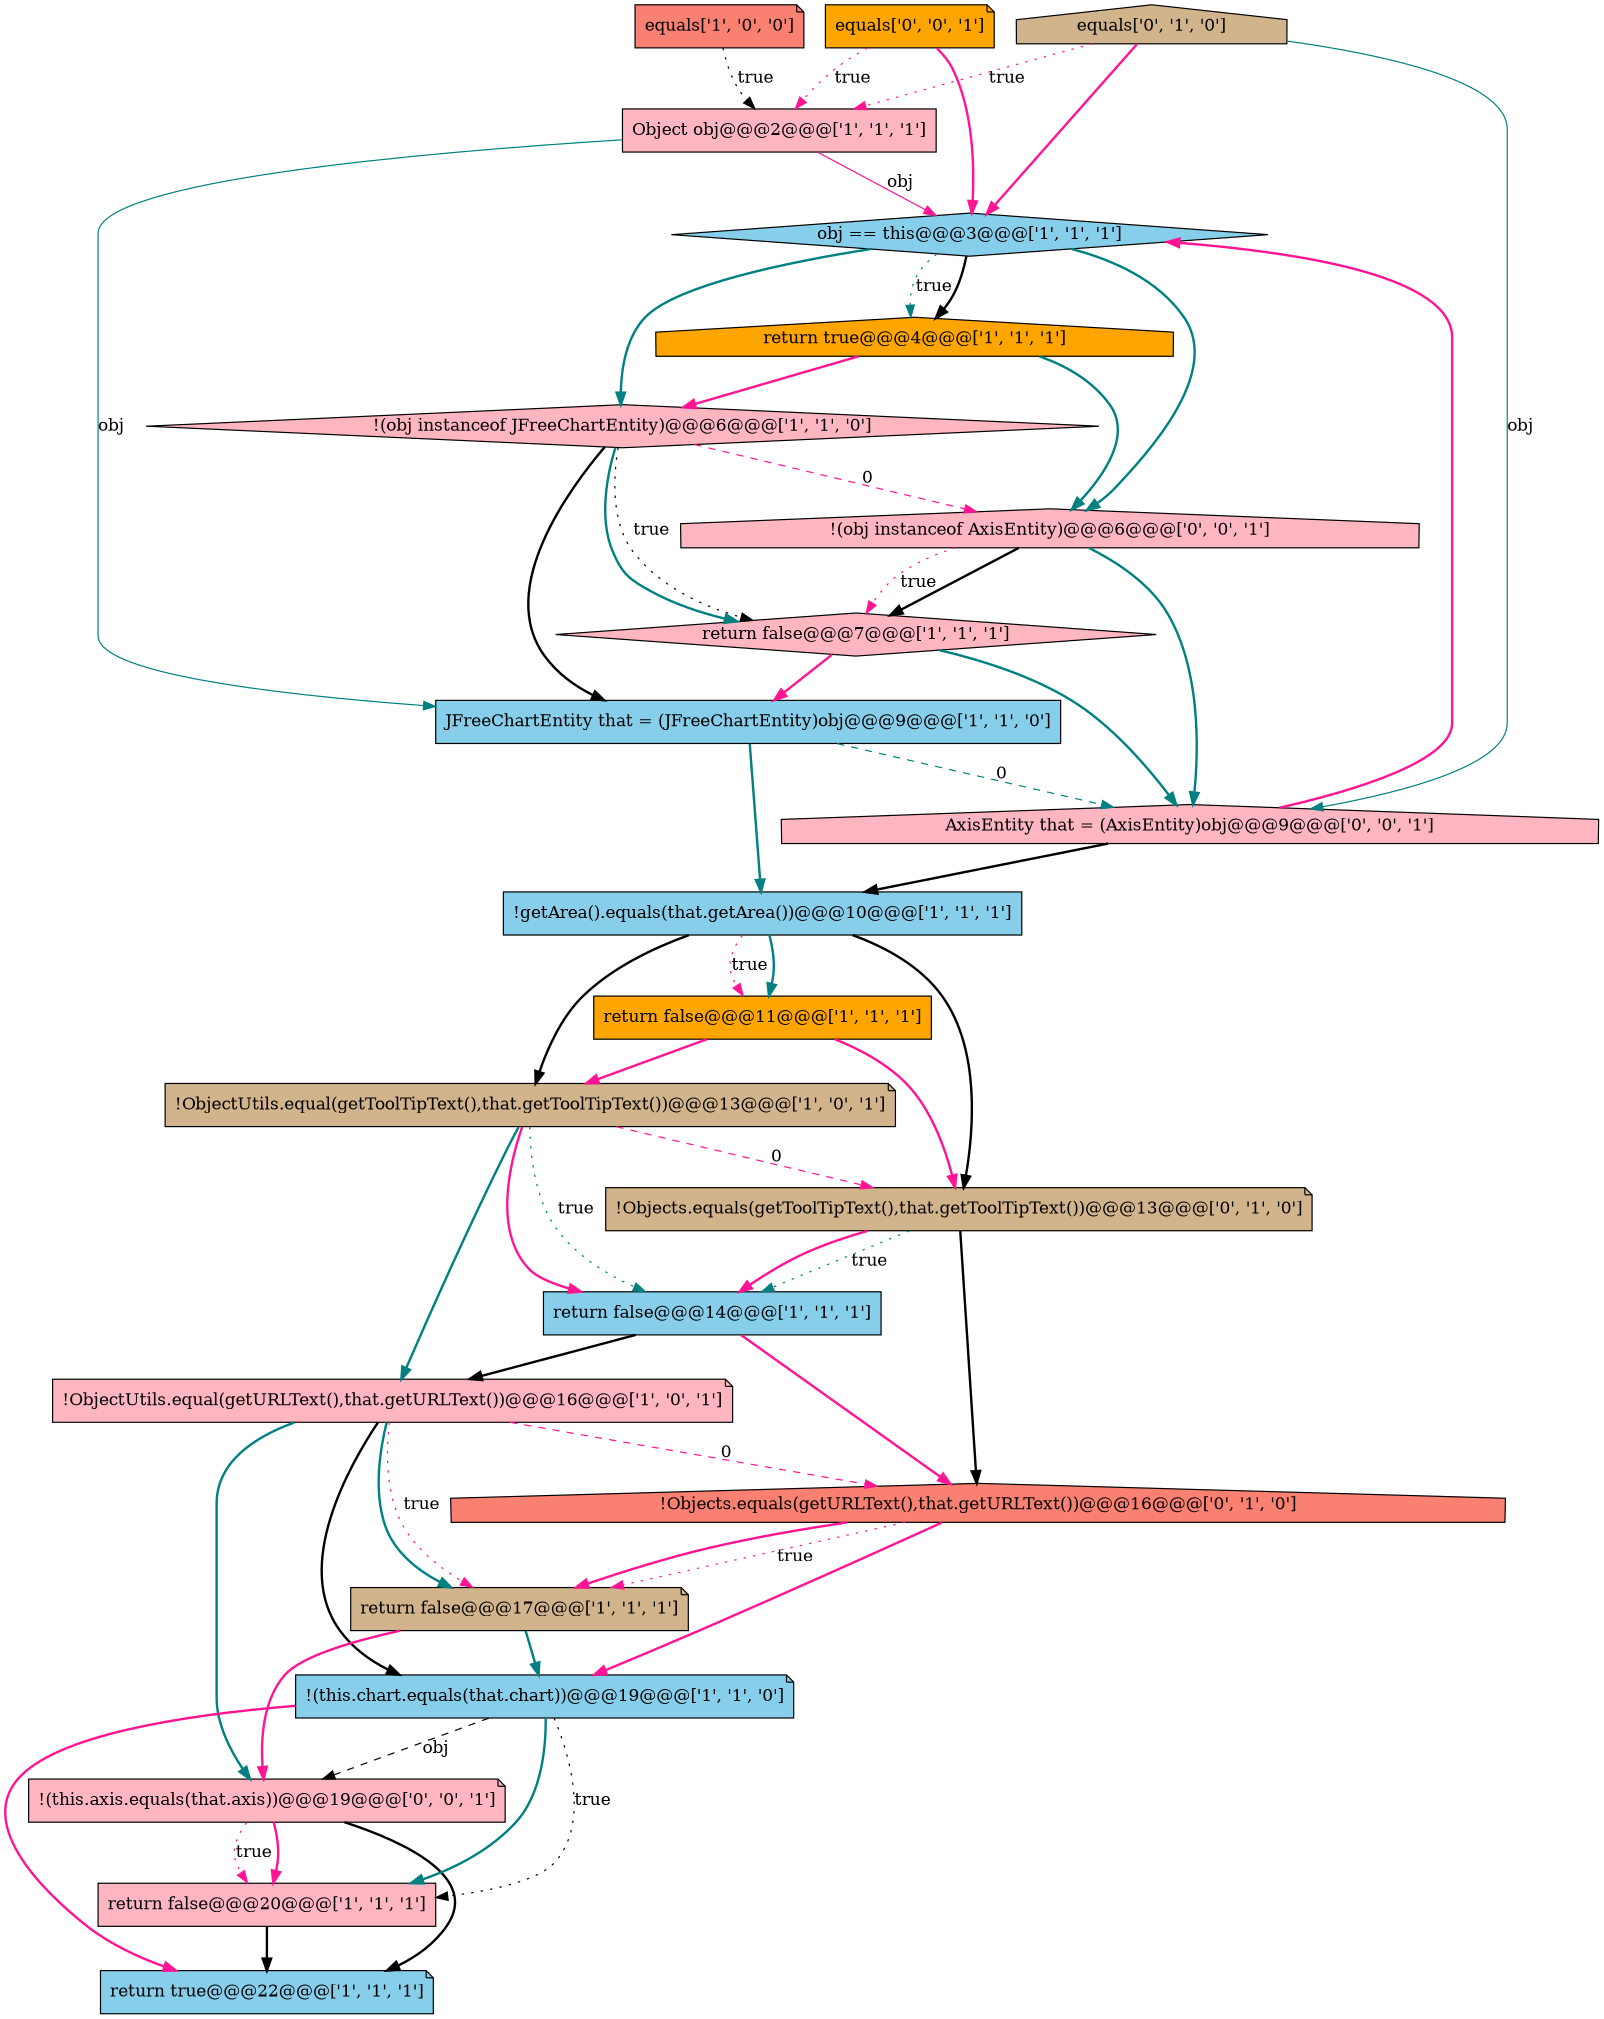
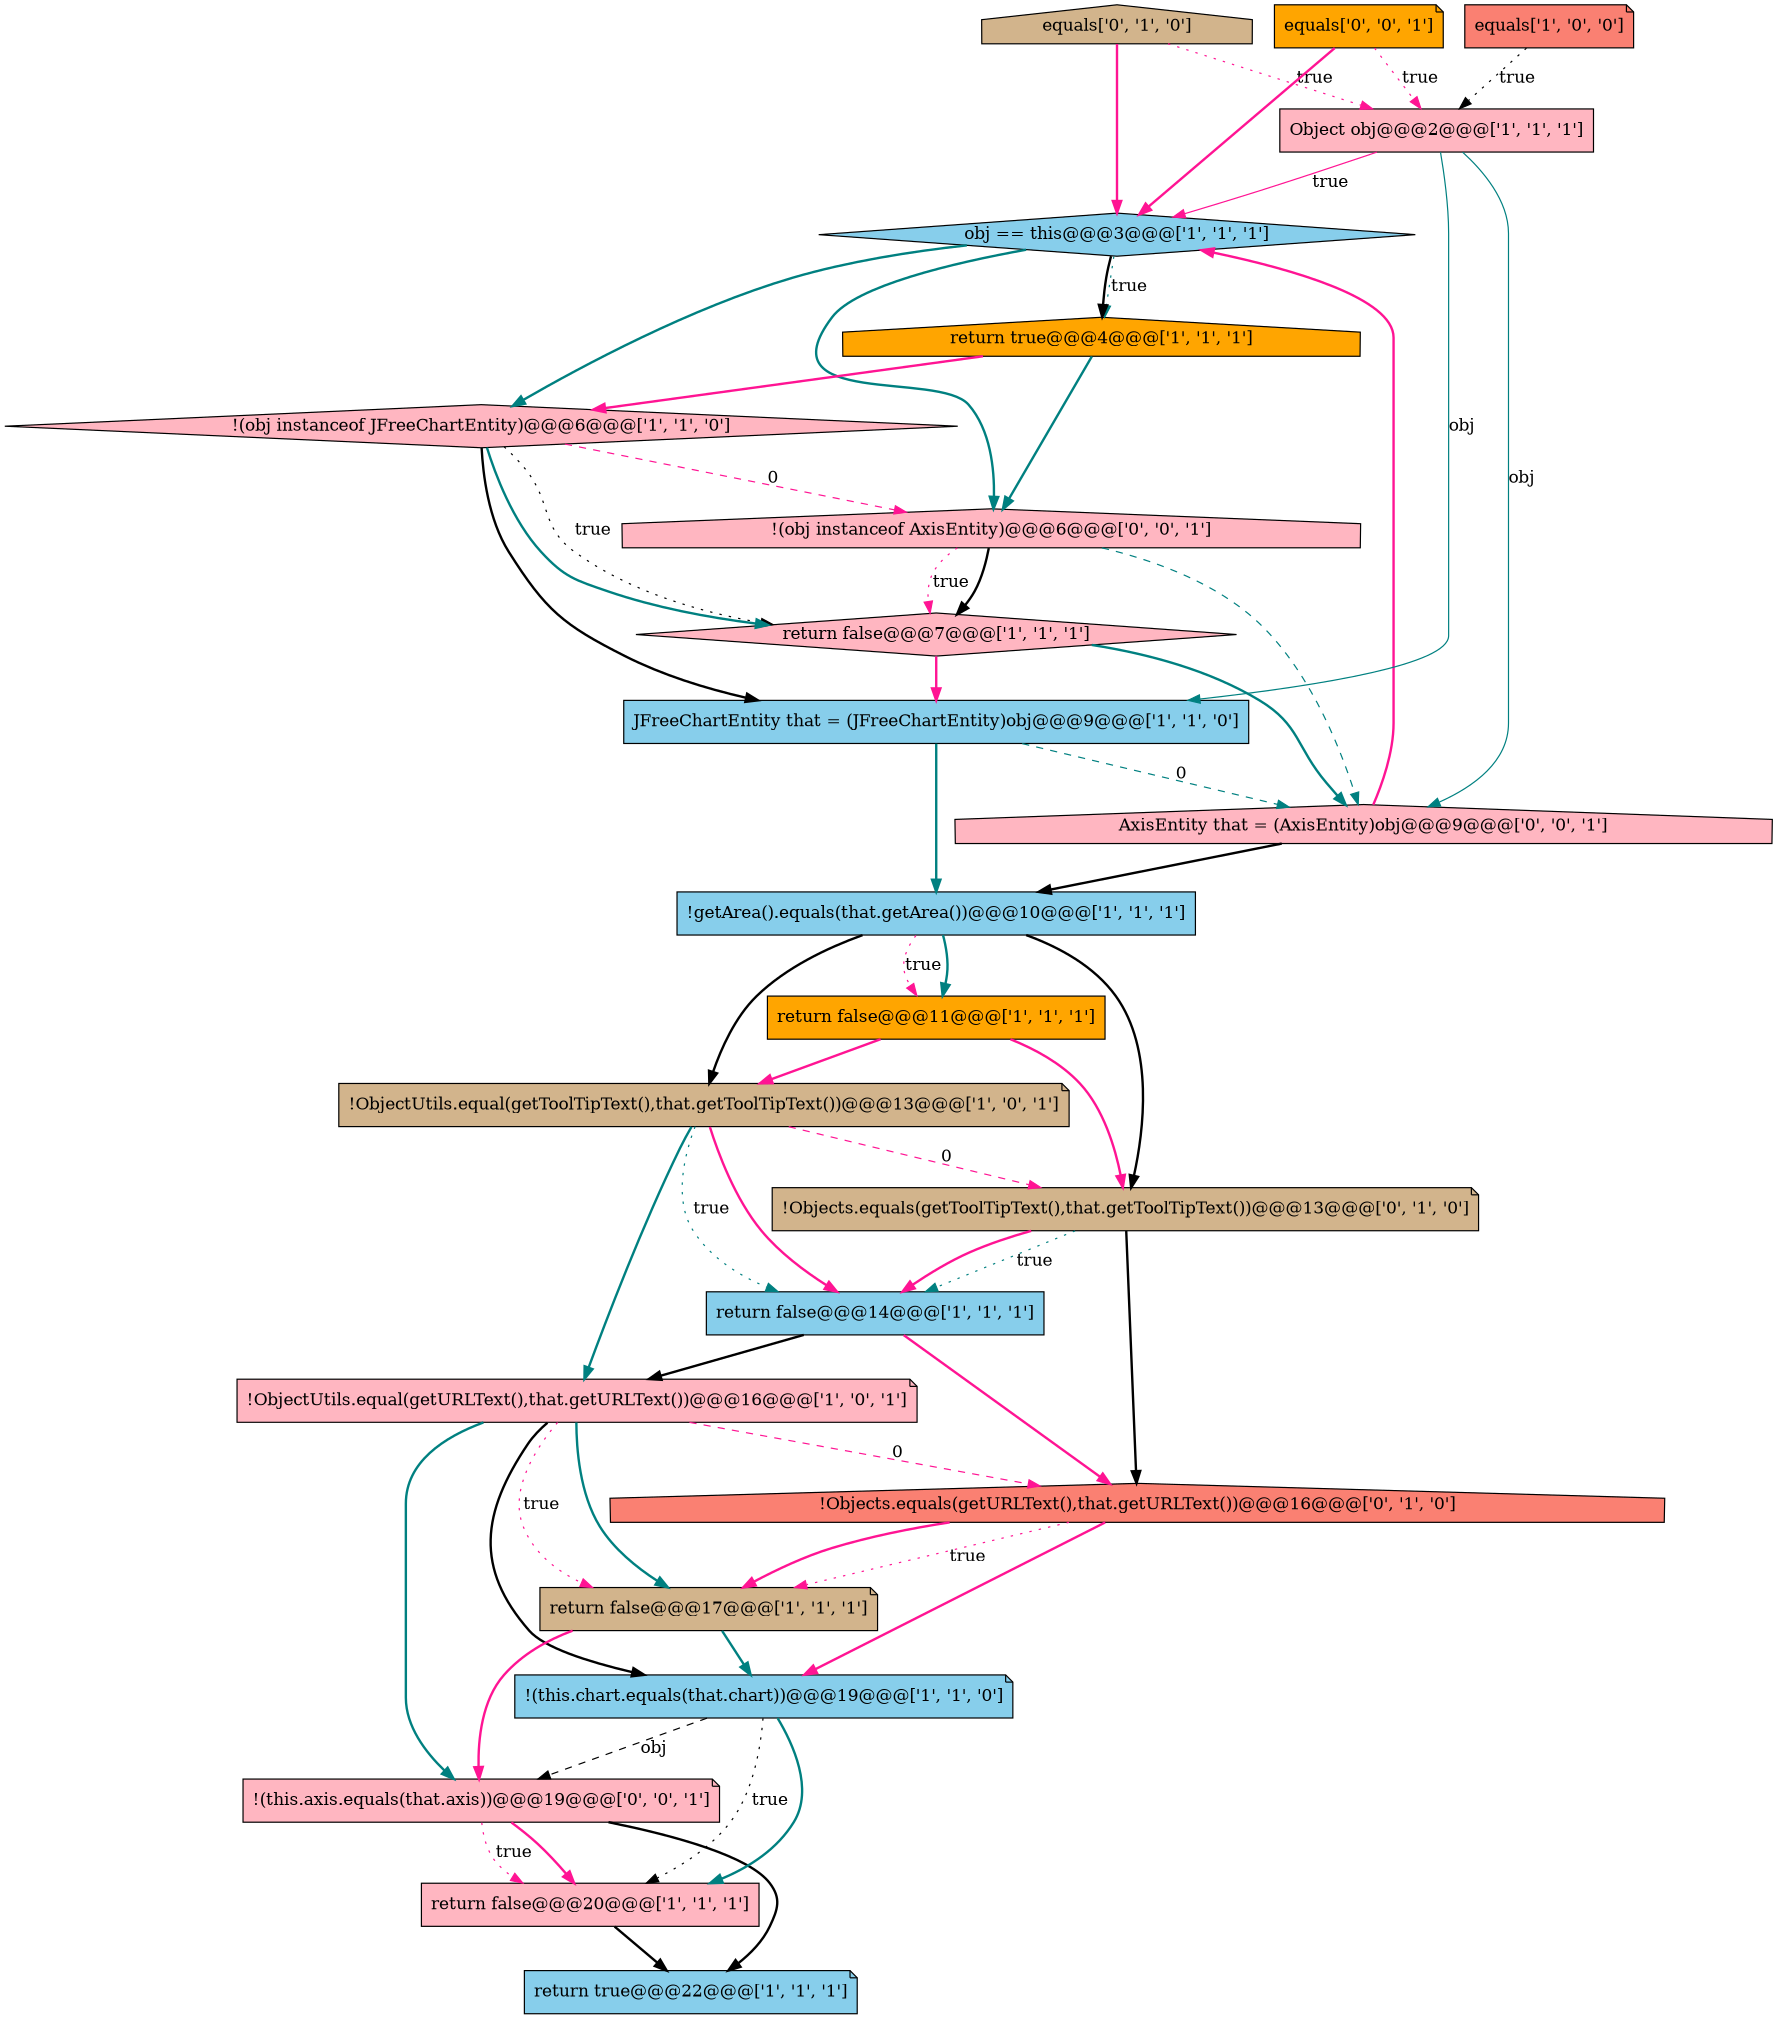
edge "Object obj@@@2@@@['1', '1', '1']" -> "obj == this@@@3@@@['1', '1', '1']": label "obj" -> "true"
edge "equals['0', '1', '0']" -> "AxisEntity that = (AxisEntity)obj@@@9@@@['0', '0', '1']": now "Object obj@@@2@@@['1', '1', '1']" -> "AxisEntity that = (AxisEntity)obj@@@9@@@['0', '0', '1']"
edge "!(obj instanceof AxisEntity)@@@6@@@['0', '0', '1']" -> "AxisEntity that = (AxisEntity)obj@@@9@@@['0', '0', '1']": style bold -> dashed
edge "!(this.chart.equals(that.chart))@@@19@@@['1', '1', '0']" -> "return true@@@22@@@['1', '1', '1']": removed
